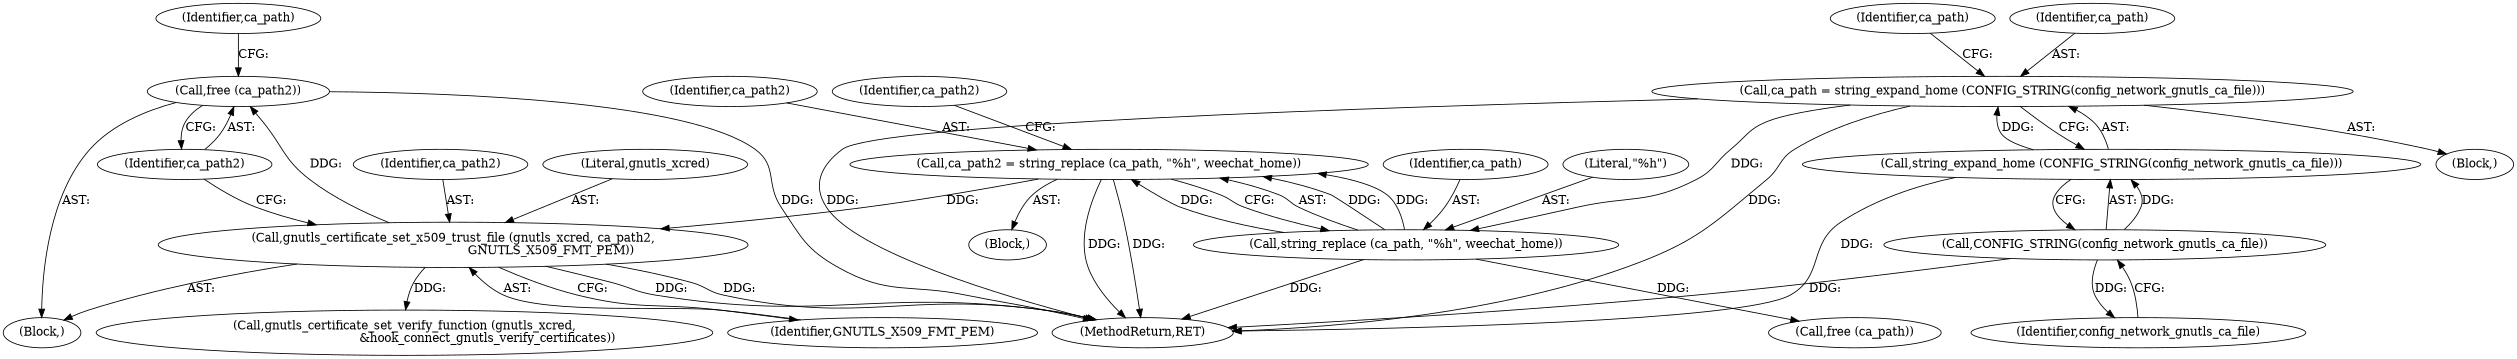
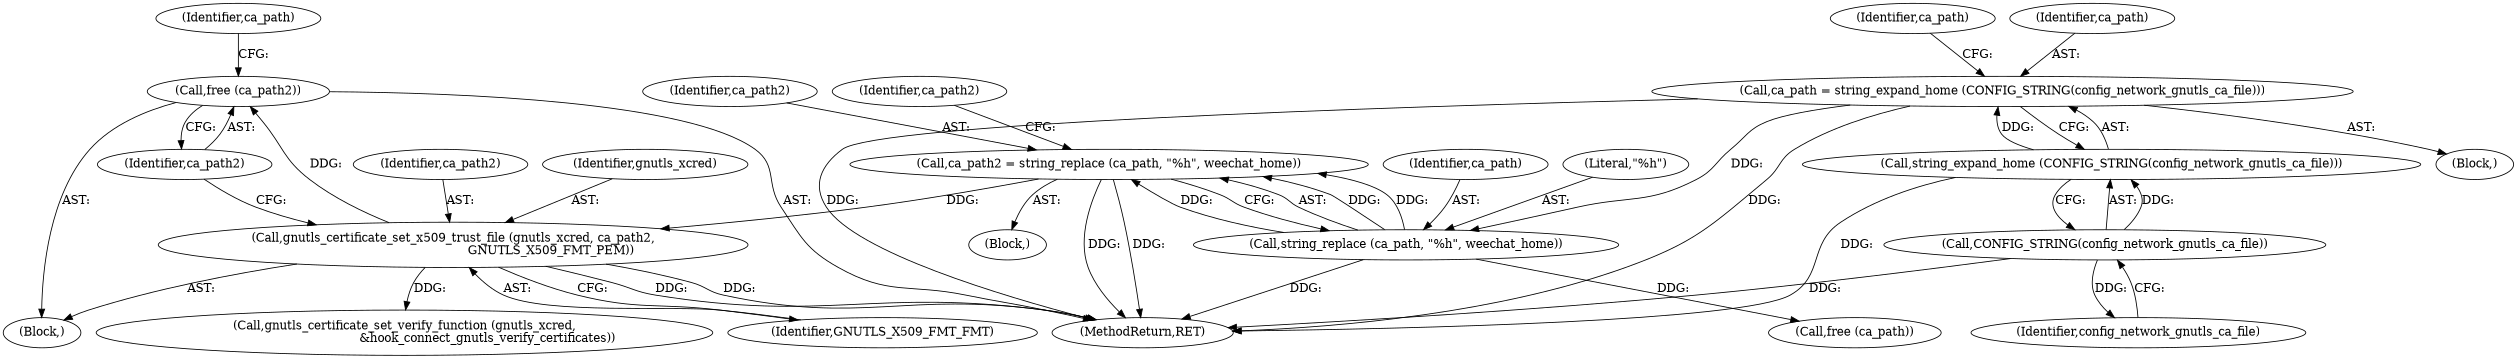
node "(Literal,gnutls_xcred)": label "(Literal,gnutls_xcred)" -> "(Identifier,gnutls_xcred)"
edge "(Call,free (ca_path2))" -> "(MethodReturn,RET)": label "DDG: " -> "AST: "
node "(Identifier,GNUTLS_X509_FMT_PEM)": label "(Identifier,GNUTLS_X509_FMT_PEM)" -> "(Identifier,GNUTLS_X509_FMT_FMT)"
